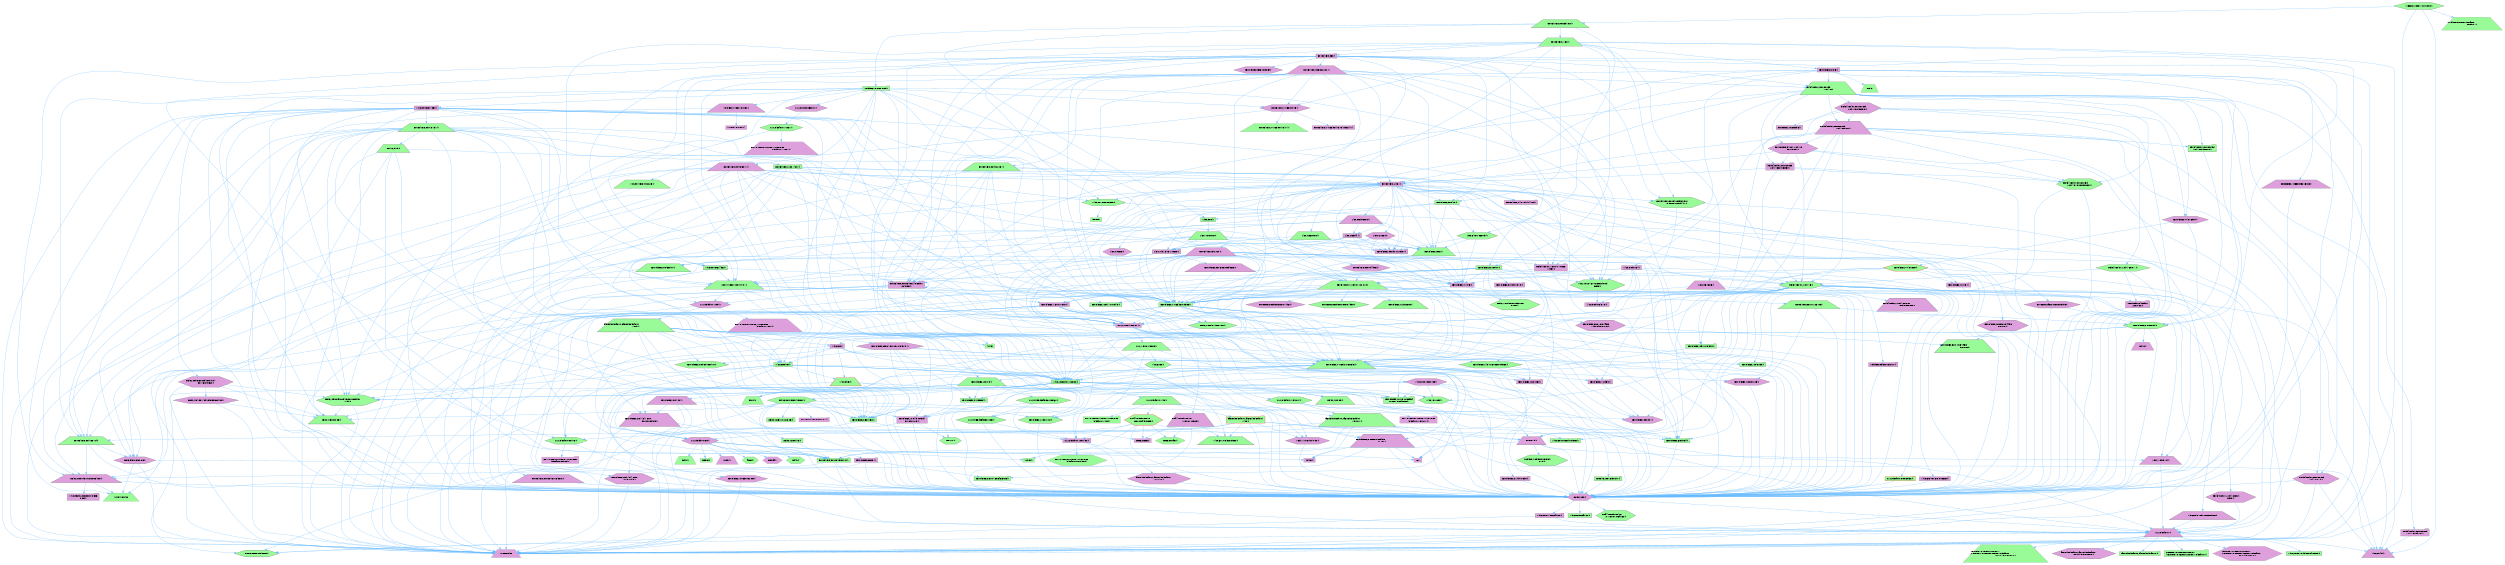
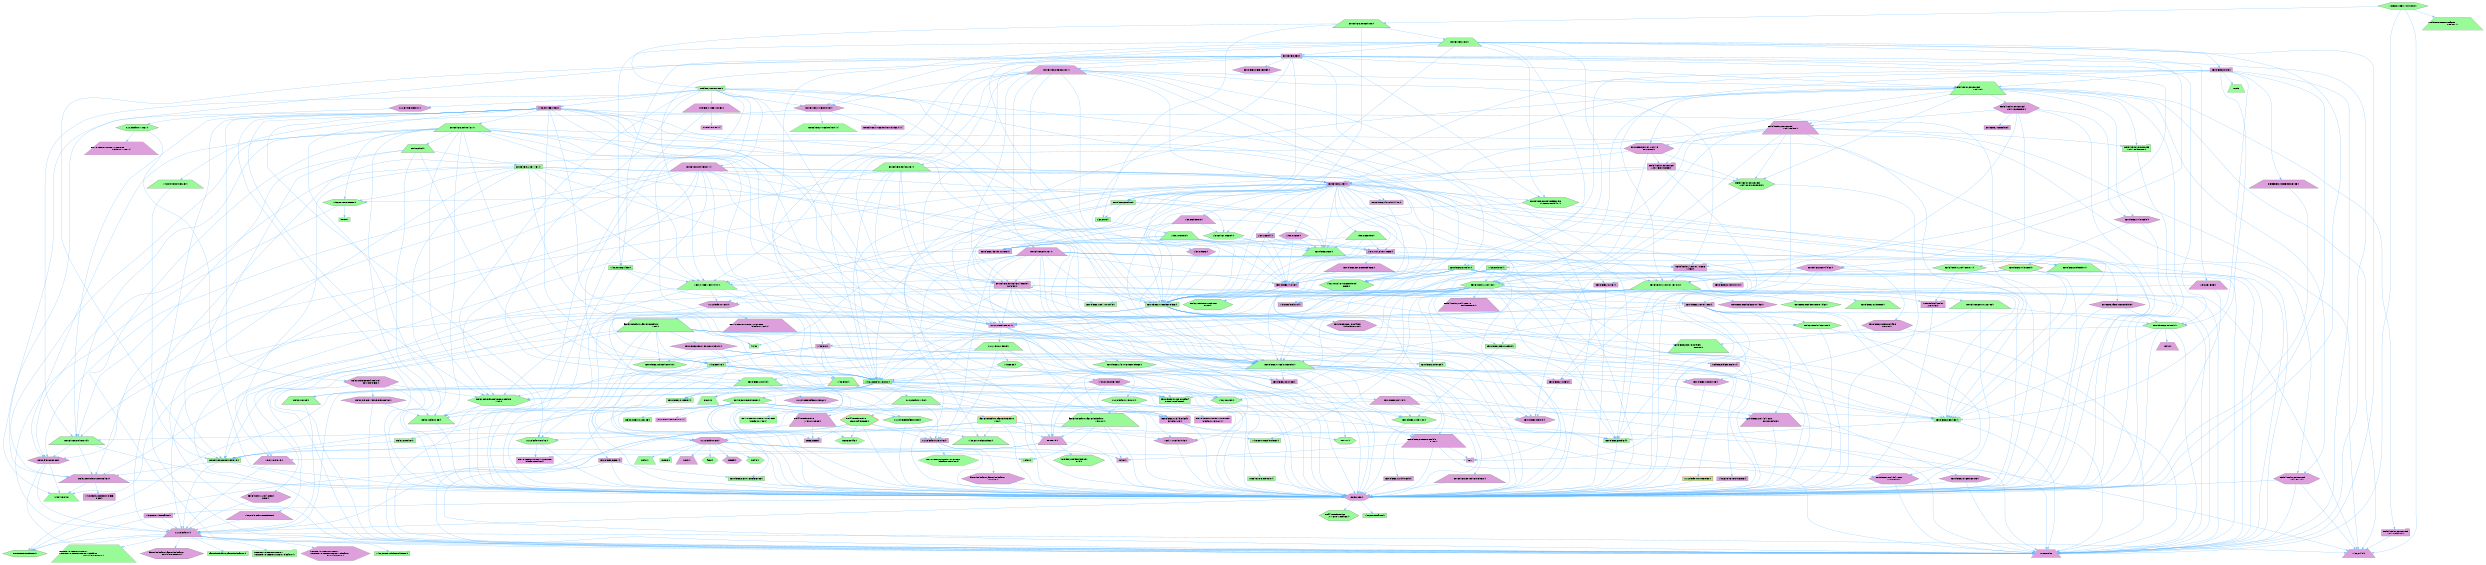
edge "Algo/StableSort.h" -> "Algo/Heapify.h": now "Algo/StableSort.h" -> "Algo/BinarySearch.h"
node "Misc/Optional.h": fillcolor plum -> palegreen
node "HAL/ThreadSafeCounter64.h": fillcolor palegreen -> plum
